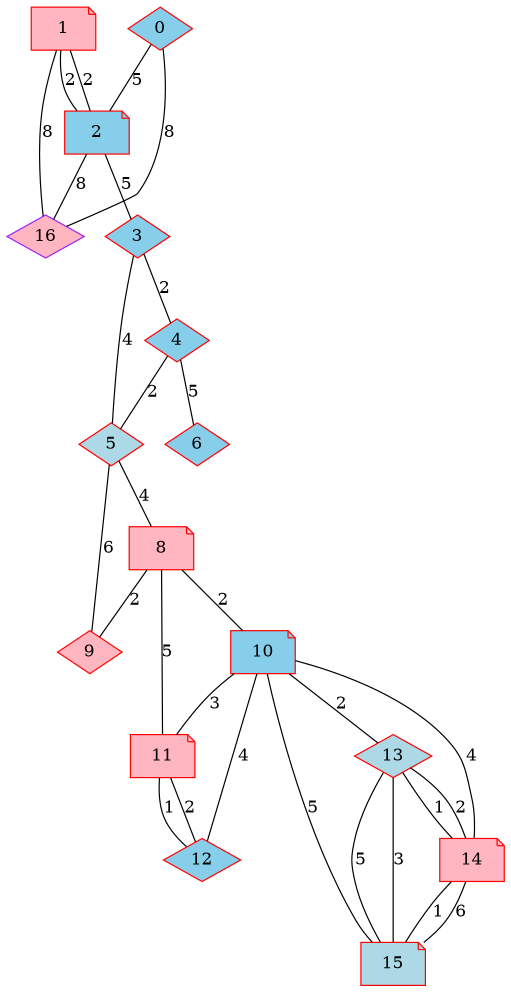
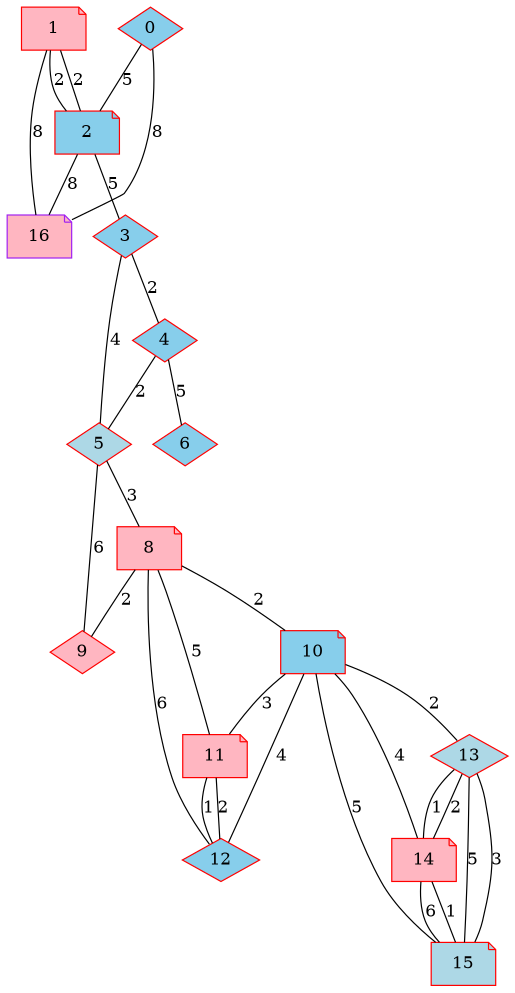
node "16": shape diamond -> note
edge "5" -- "8": label "4" -> "3"
edge "8" -- "12": added, label "6"
